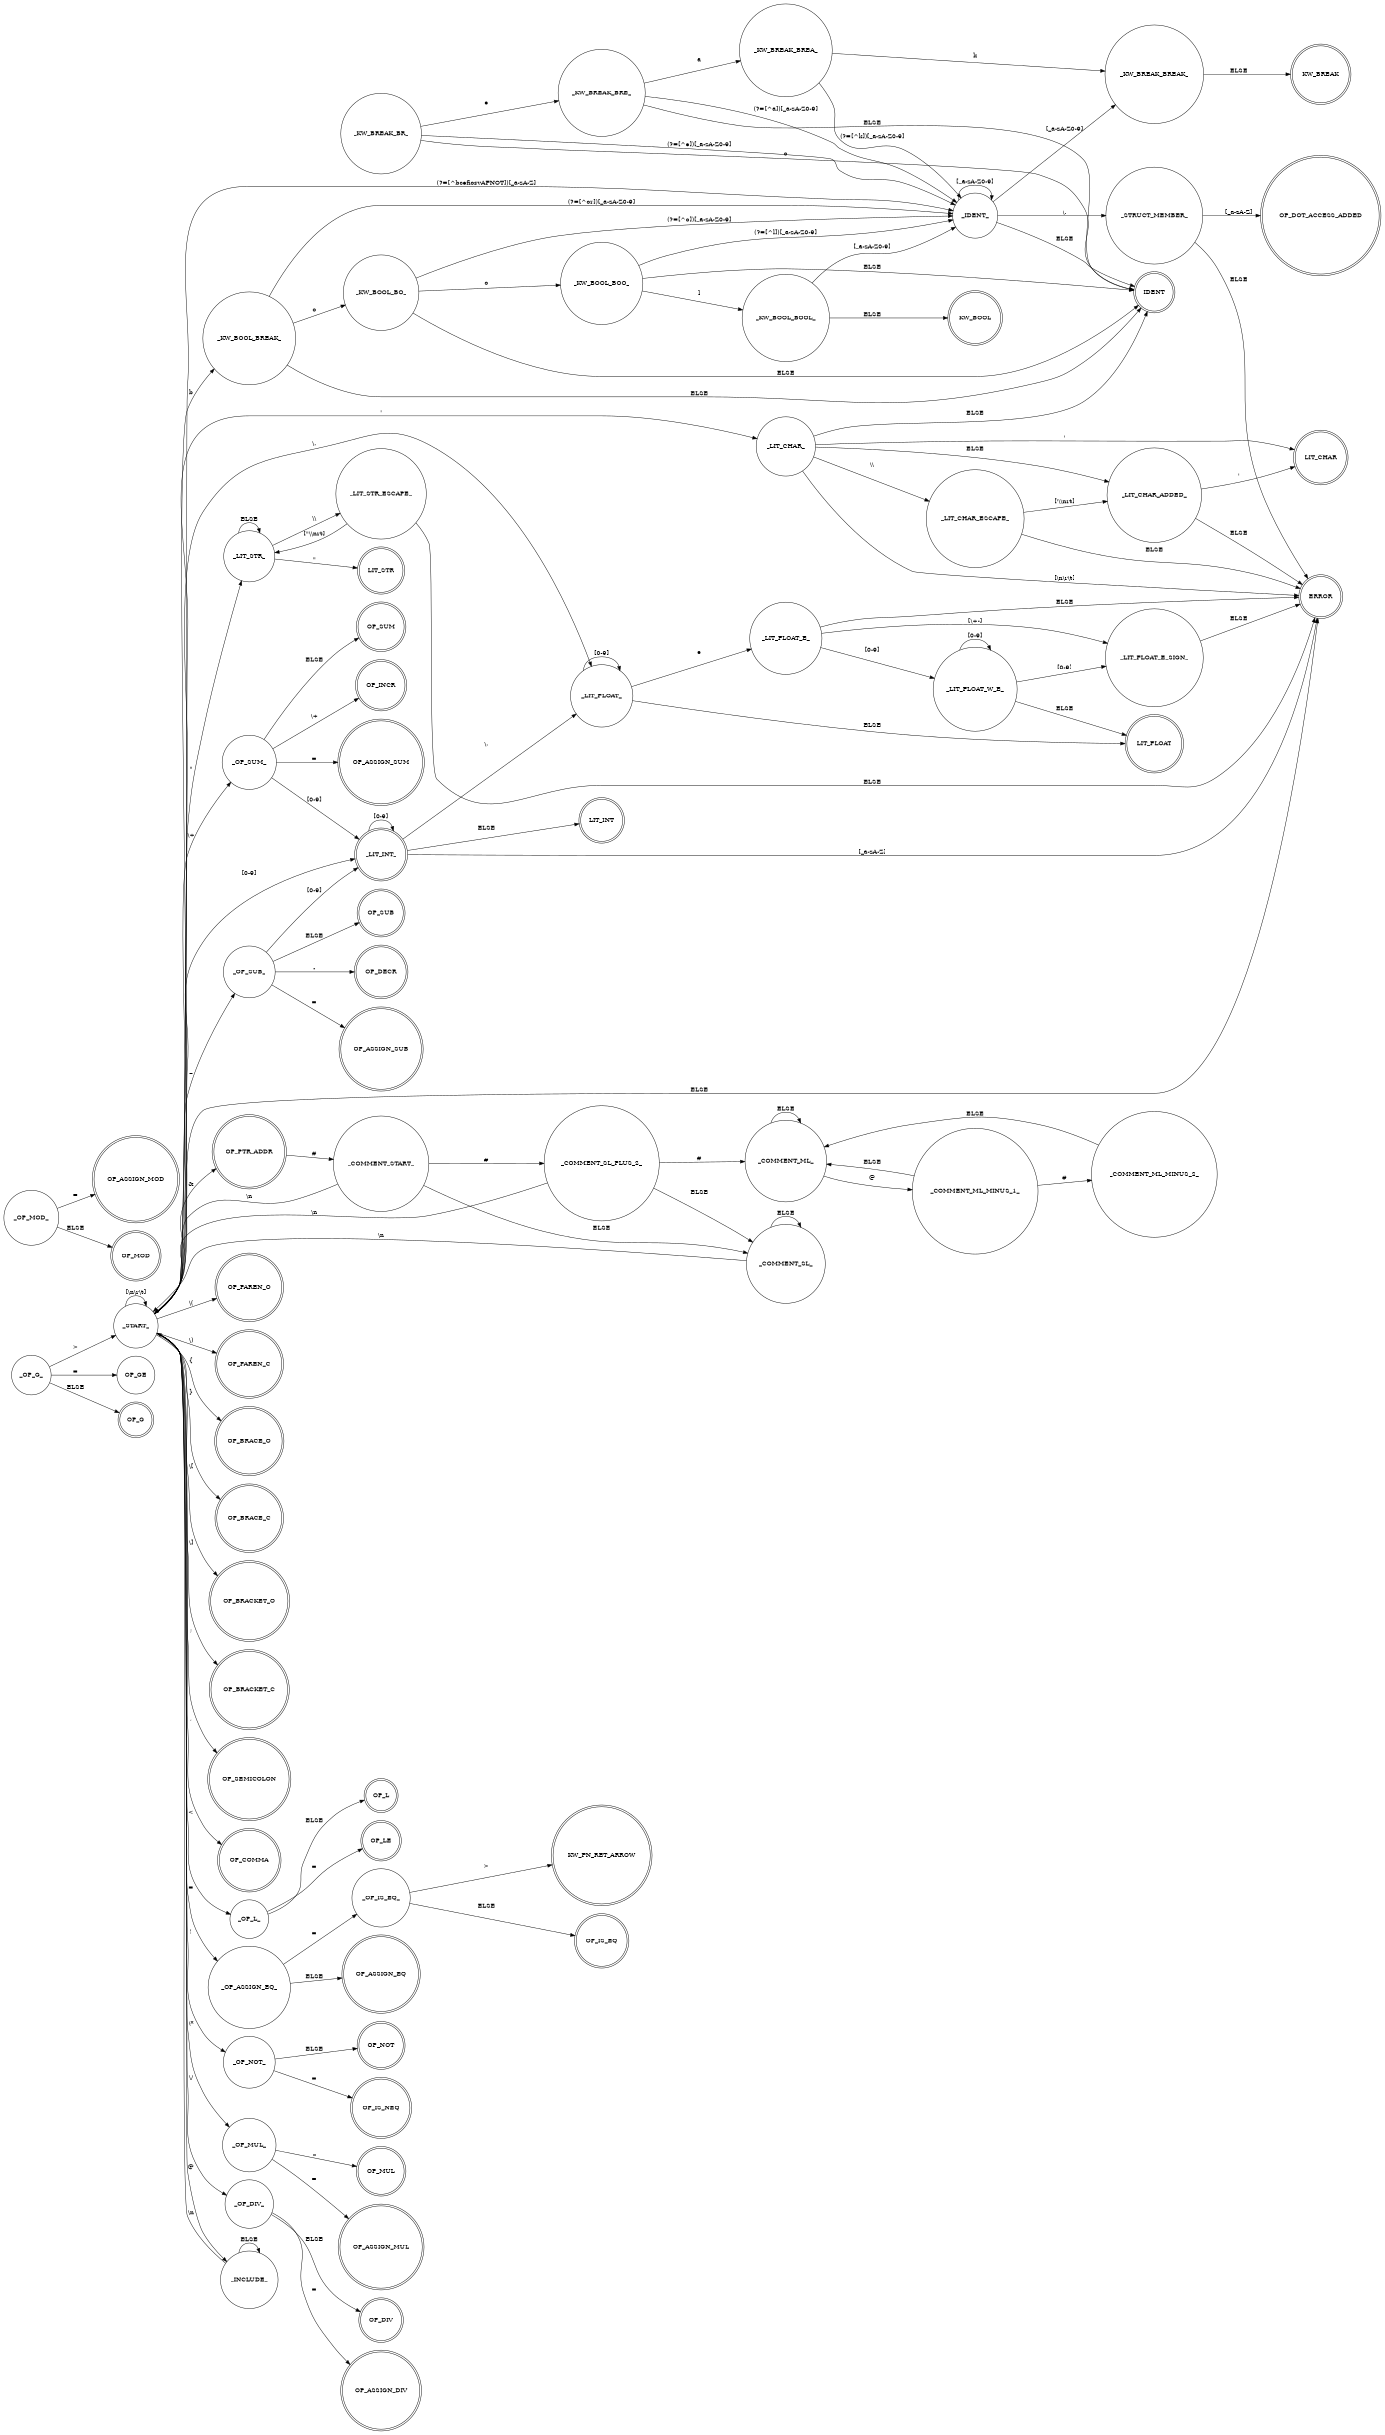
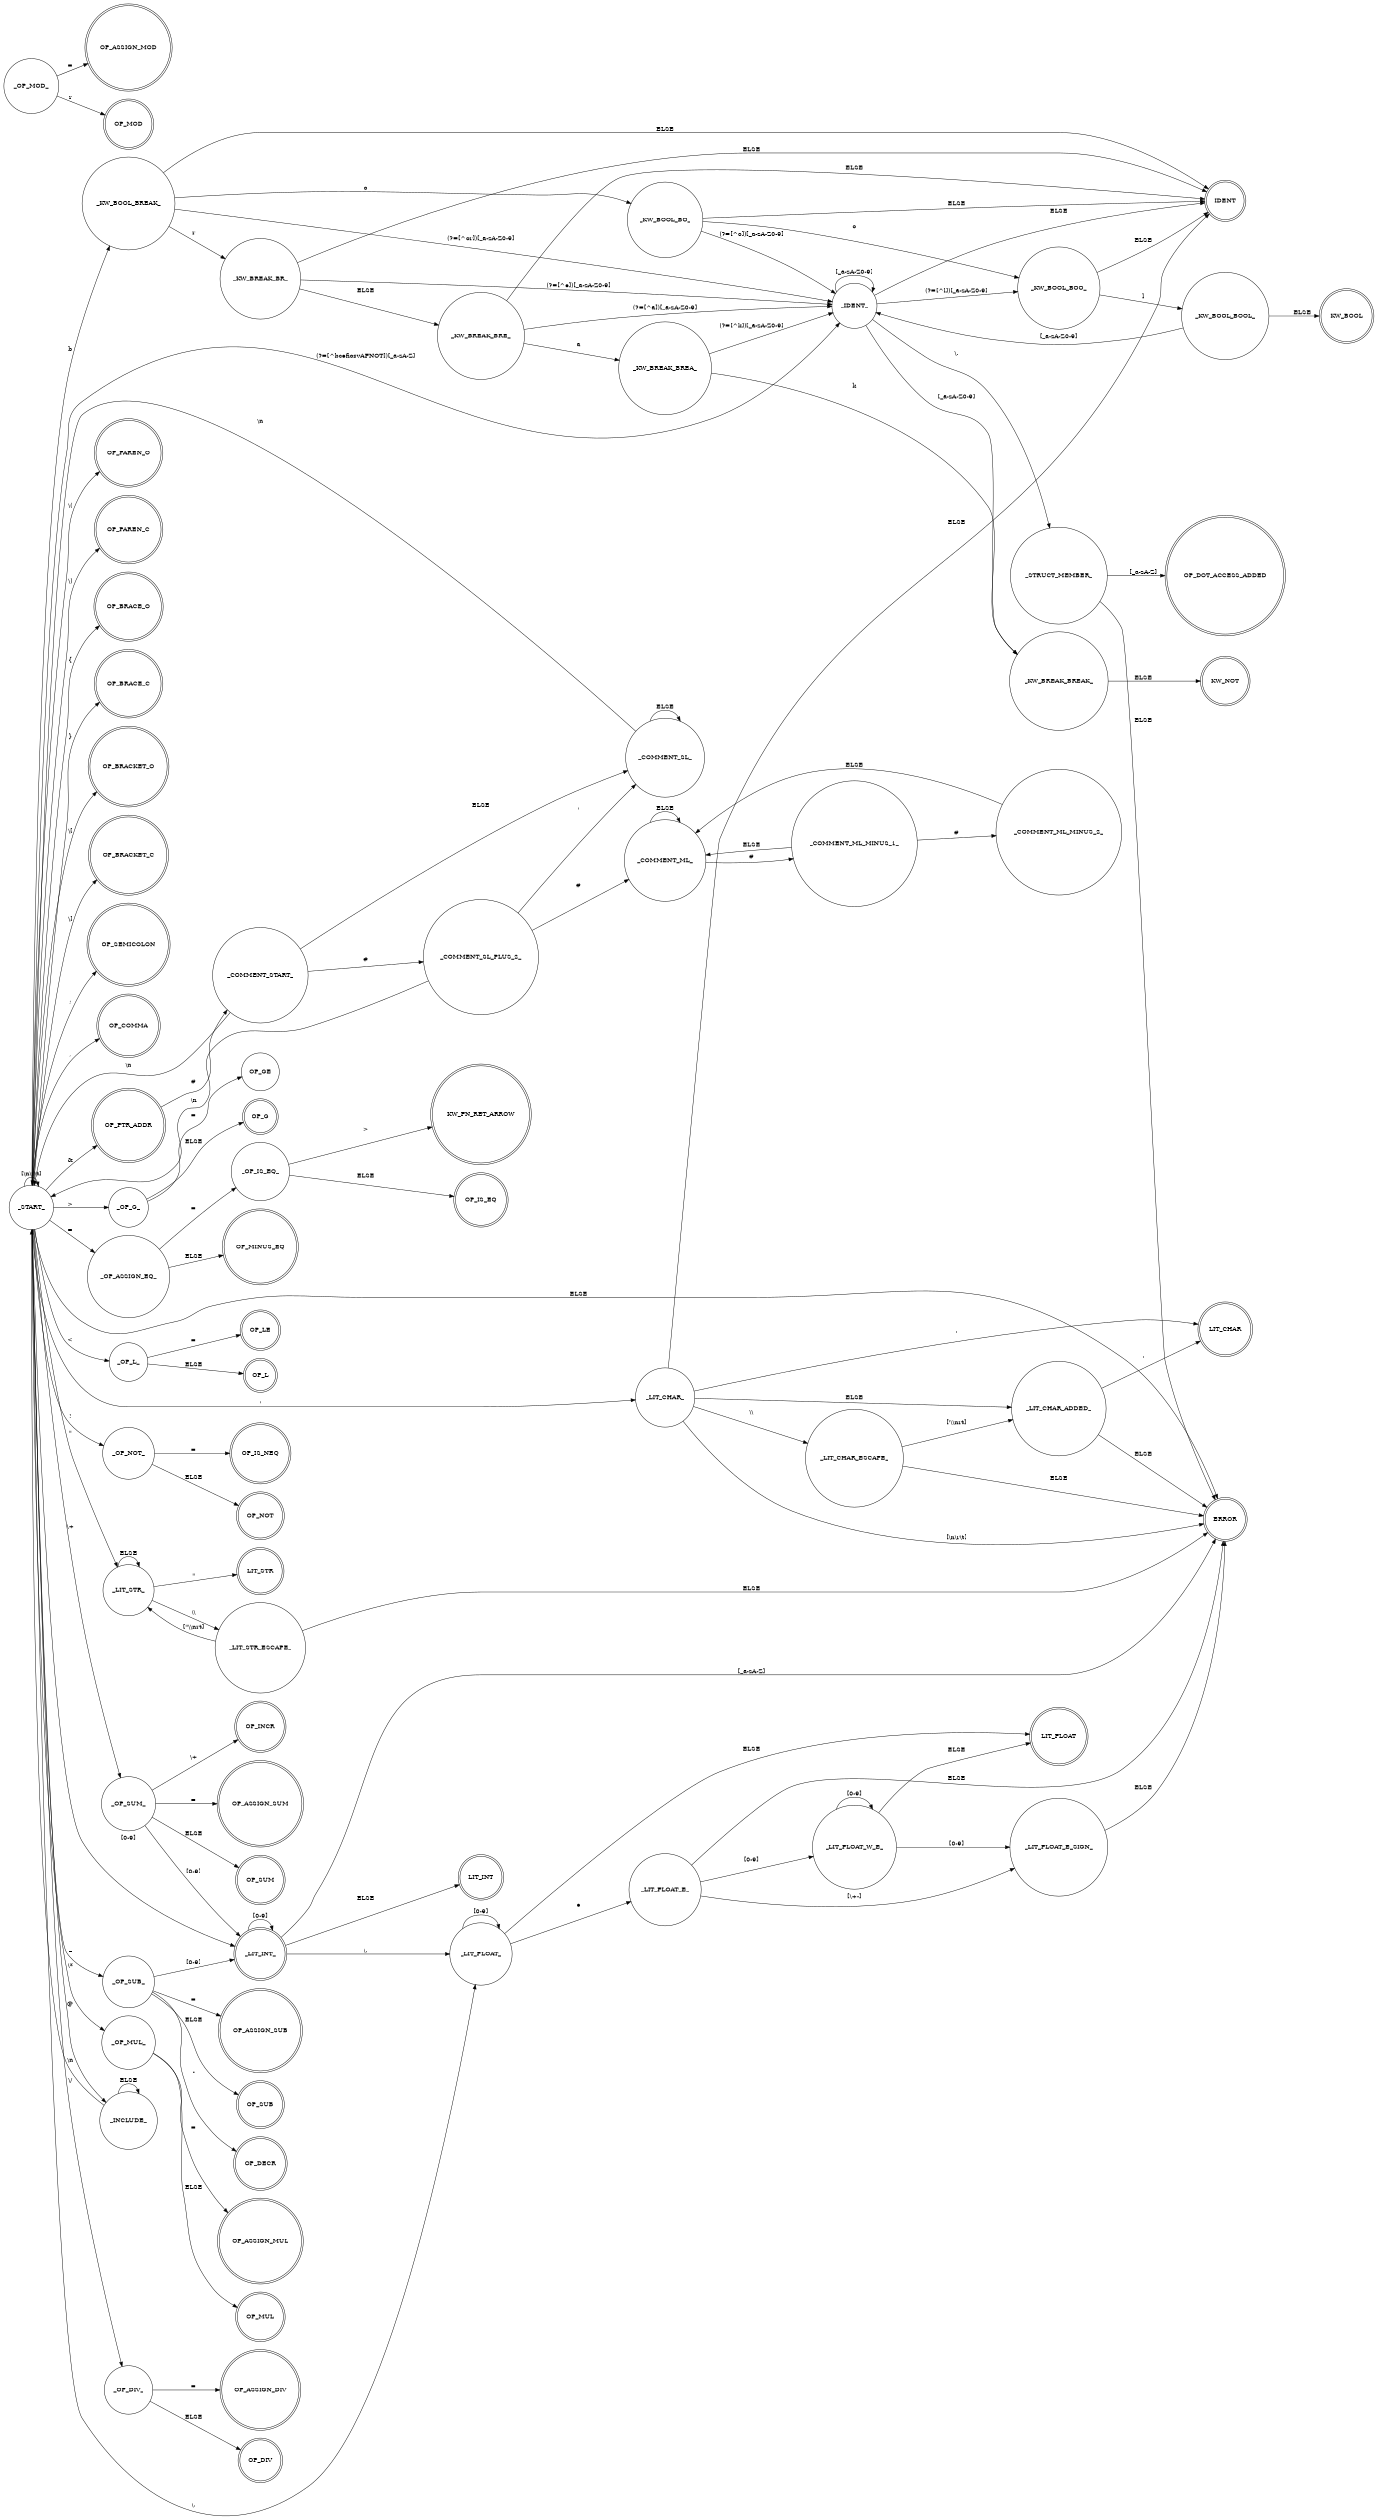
node "KW_BREAK": label "KW_BREAK" -> "KW_NOT"
edge "_KW_BREAK_BR_" -> "_KW_BREAK_BRE_": label "e" -> "ELSE"
edge "_KW_BREAK_BR_" -> "IDENT": label "o" -> "ELSE"
edge "_KW_BOOL_BOO_" -> "_IDENT_": reversed
edge "_KW_BOOL_BREAK_" -> "_KW_BREAK_BR_": added, label "r"
edge "_COMMENT_ML_" -> "_COMMENT_ML_MINUS_1_": label "@" -> "#"
edge "_COMMENT_SL_PLUS_2_" -> "_COMMENT_SL_": label "ELSE" -> "'"
edge "_OP_MOD_" -> "OP_MOD": label "ELSE" -> "r"
edge "_OP_G_" -> "_START_": reversed
node "OP_ASSIGN_EQ": label "OP_ASSIGN_EQ" -> "OP_MINUS_EQ"
edge "_OP_MUL_" -> "OP_MUL": label "_" -> "ELSE"
